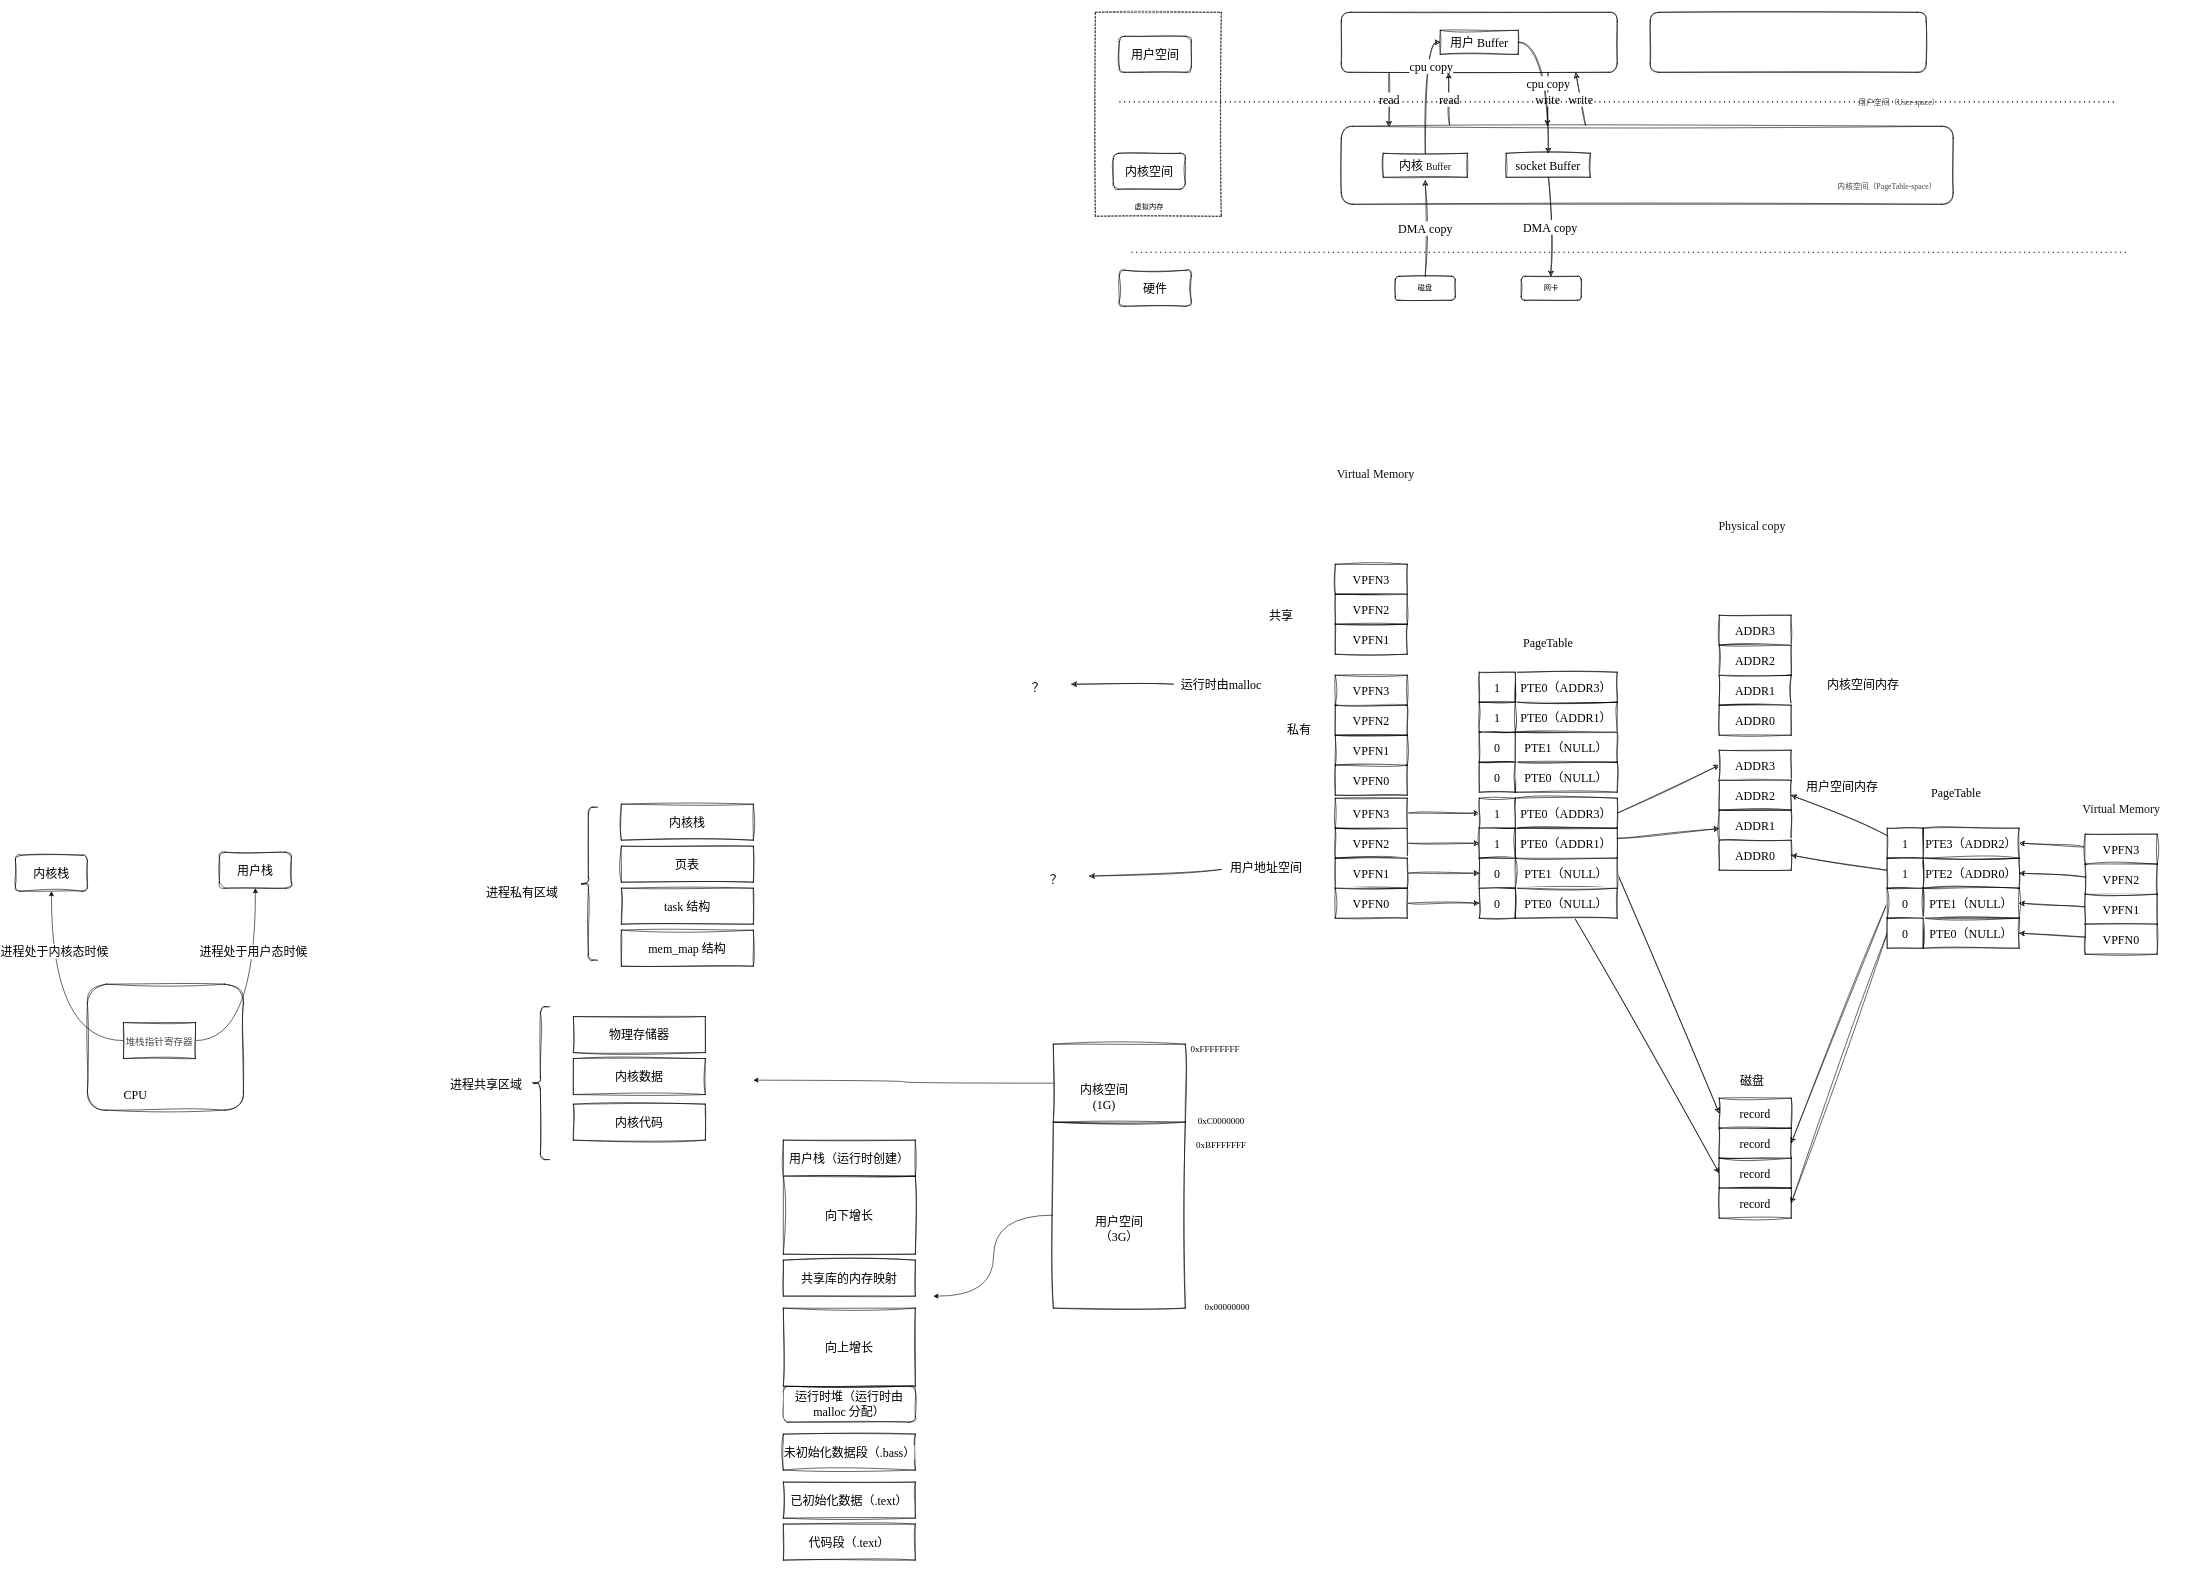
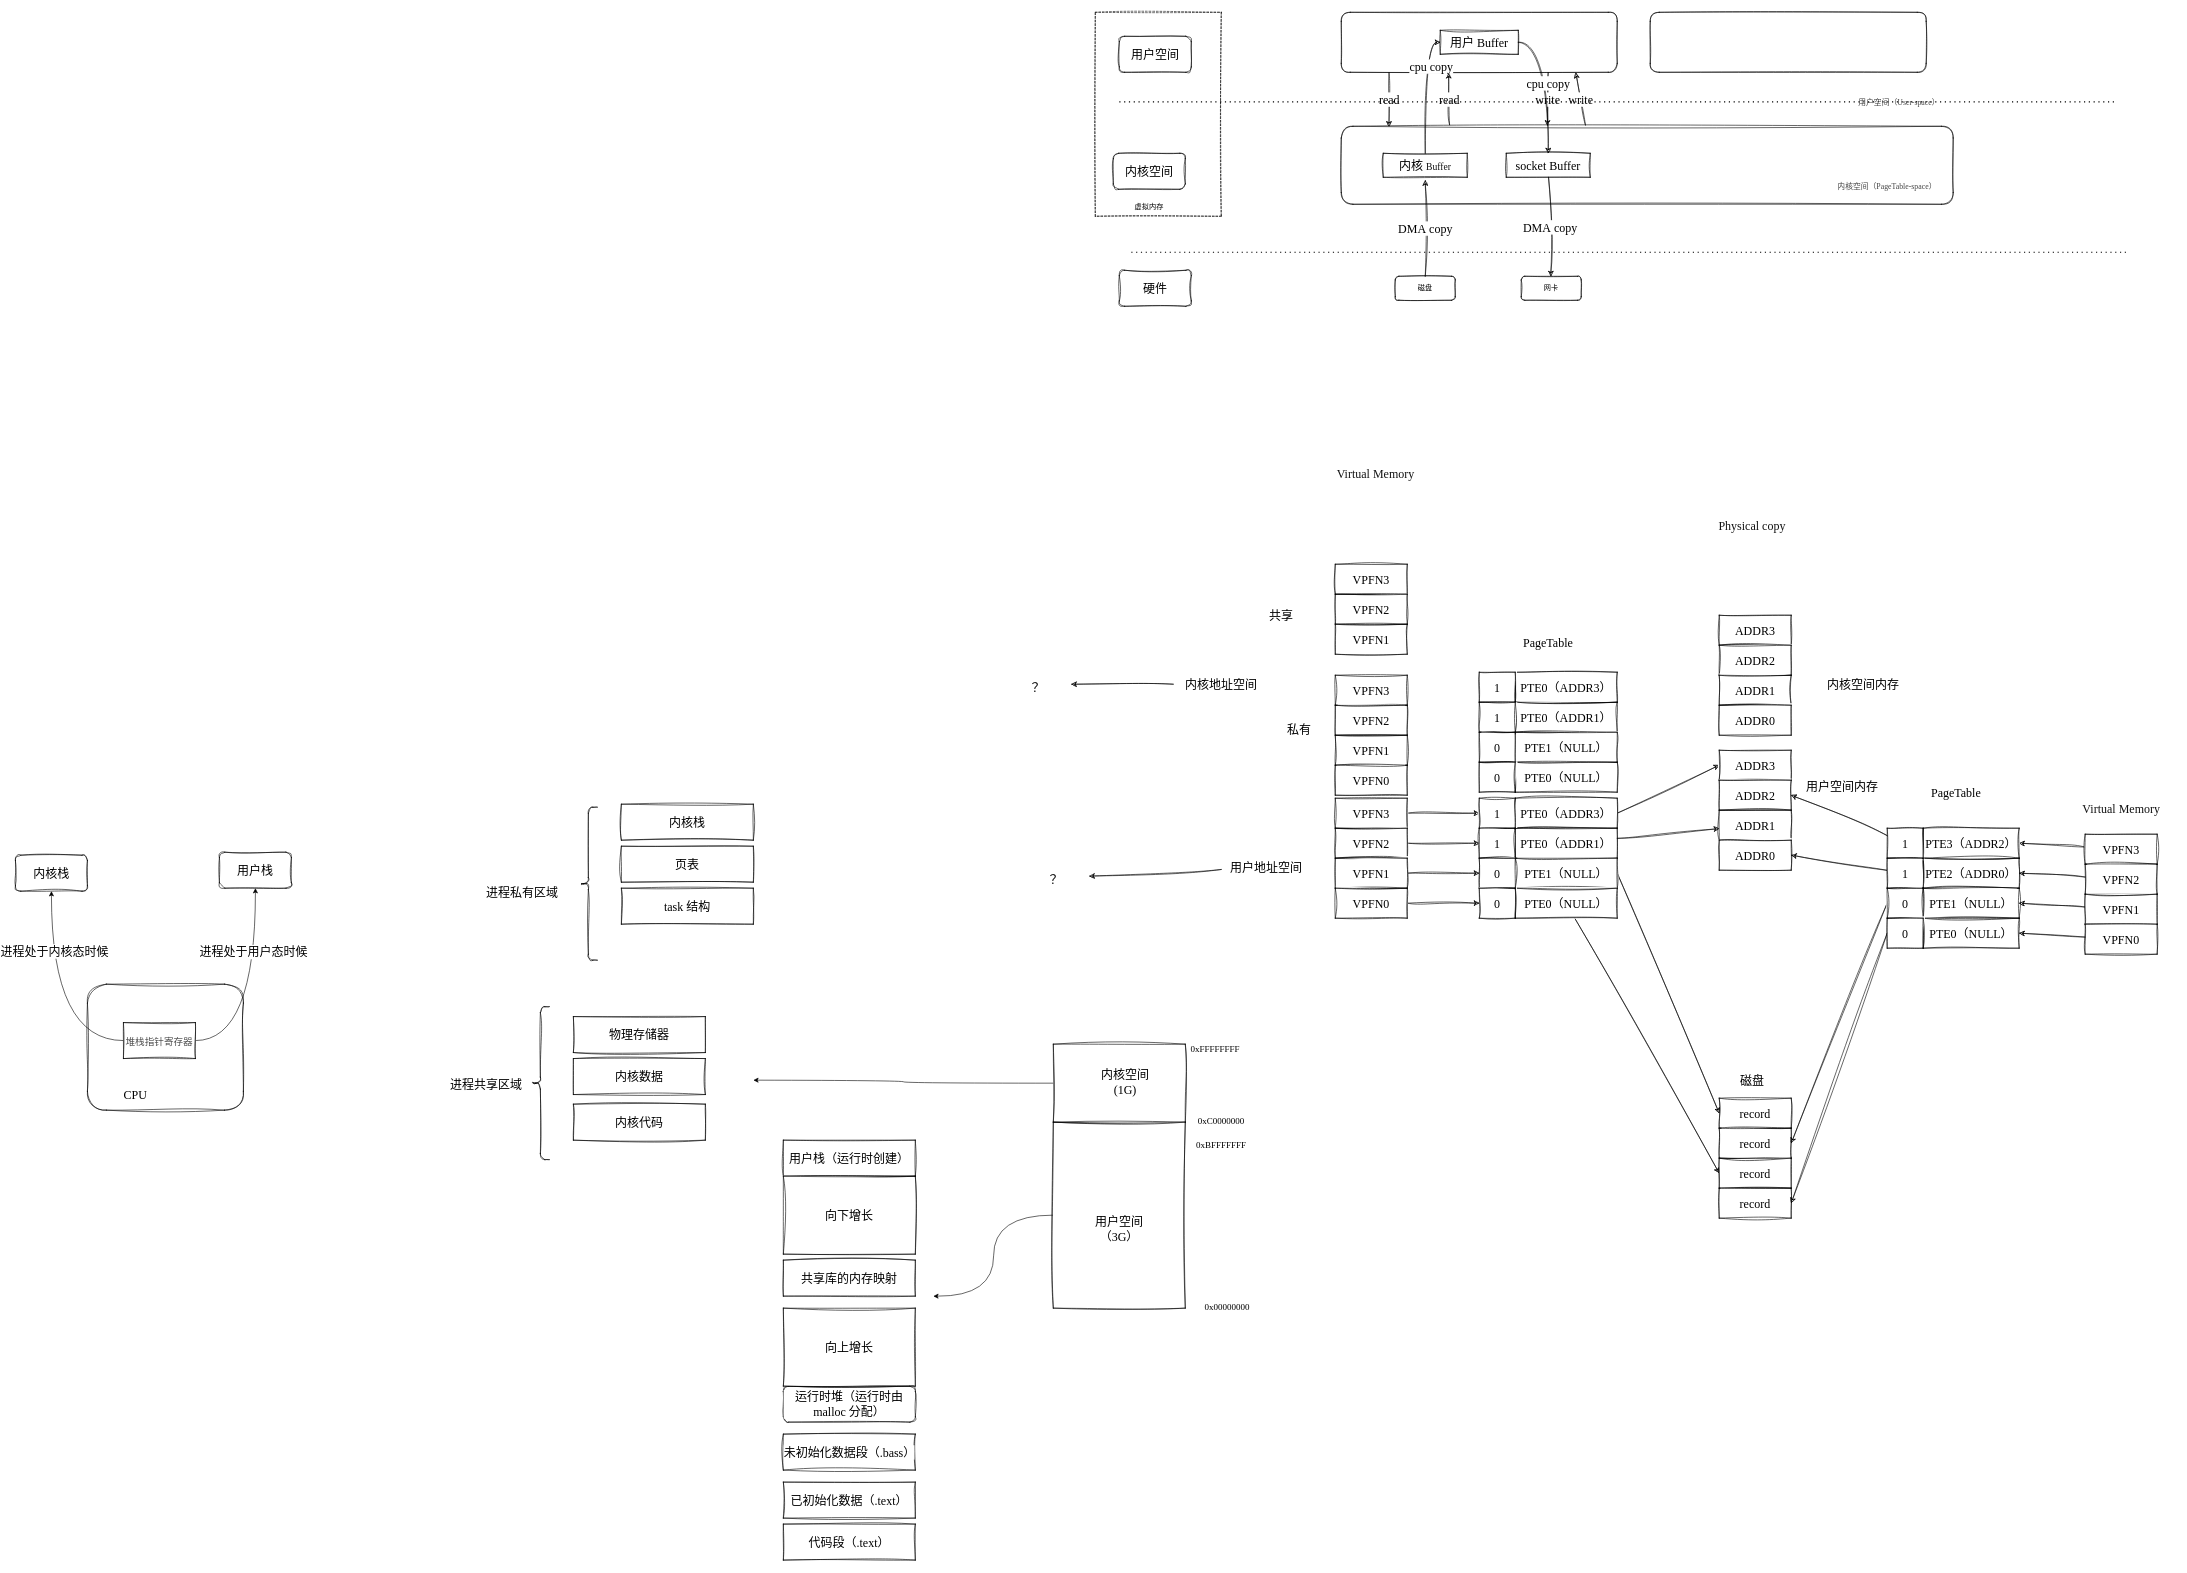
node "运行时由malloc": label "运行时由malloc" -> "内核地址空间"
node "mem_map 结构": removed
node "内核空间 (1G)": moved (1104, 1097) -> (1125, 1082)
